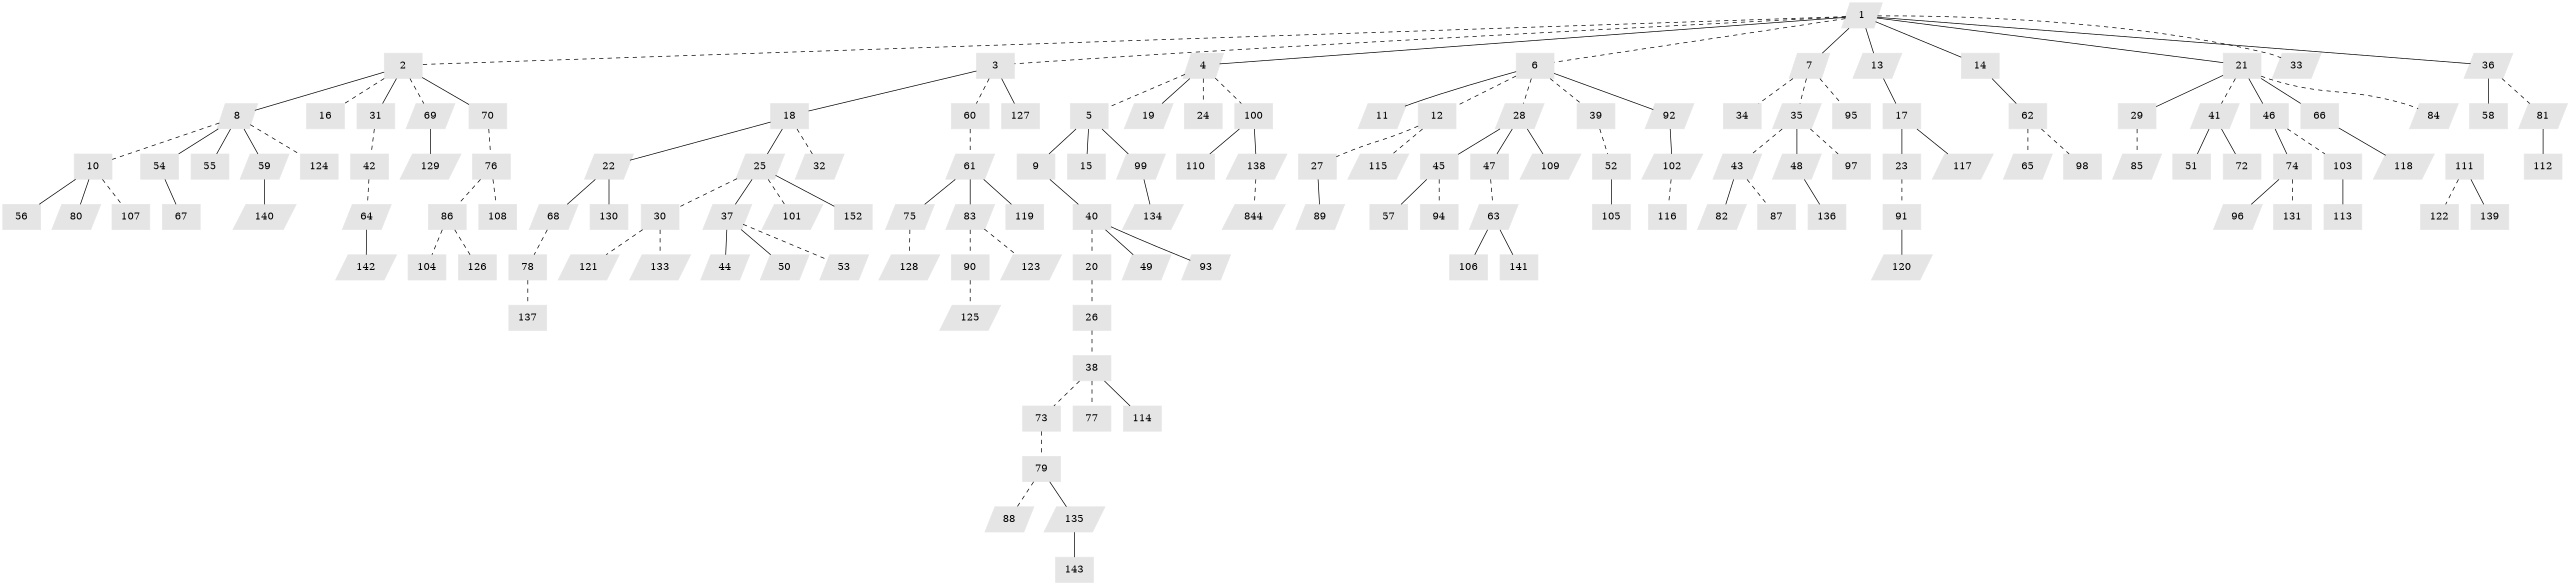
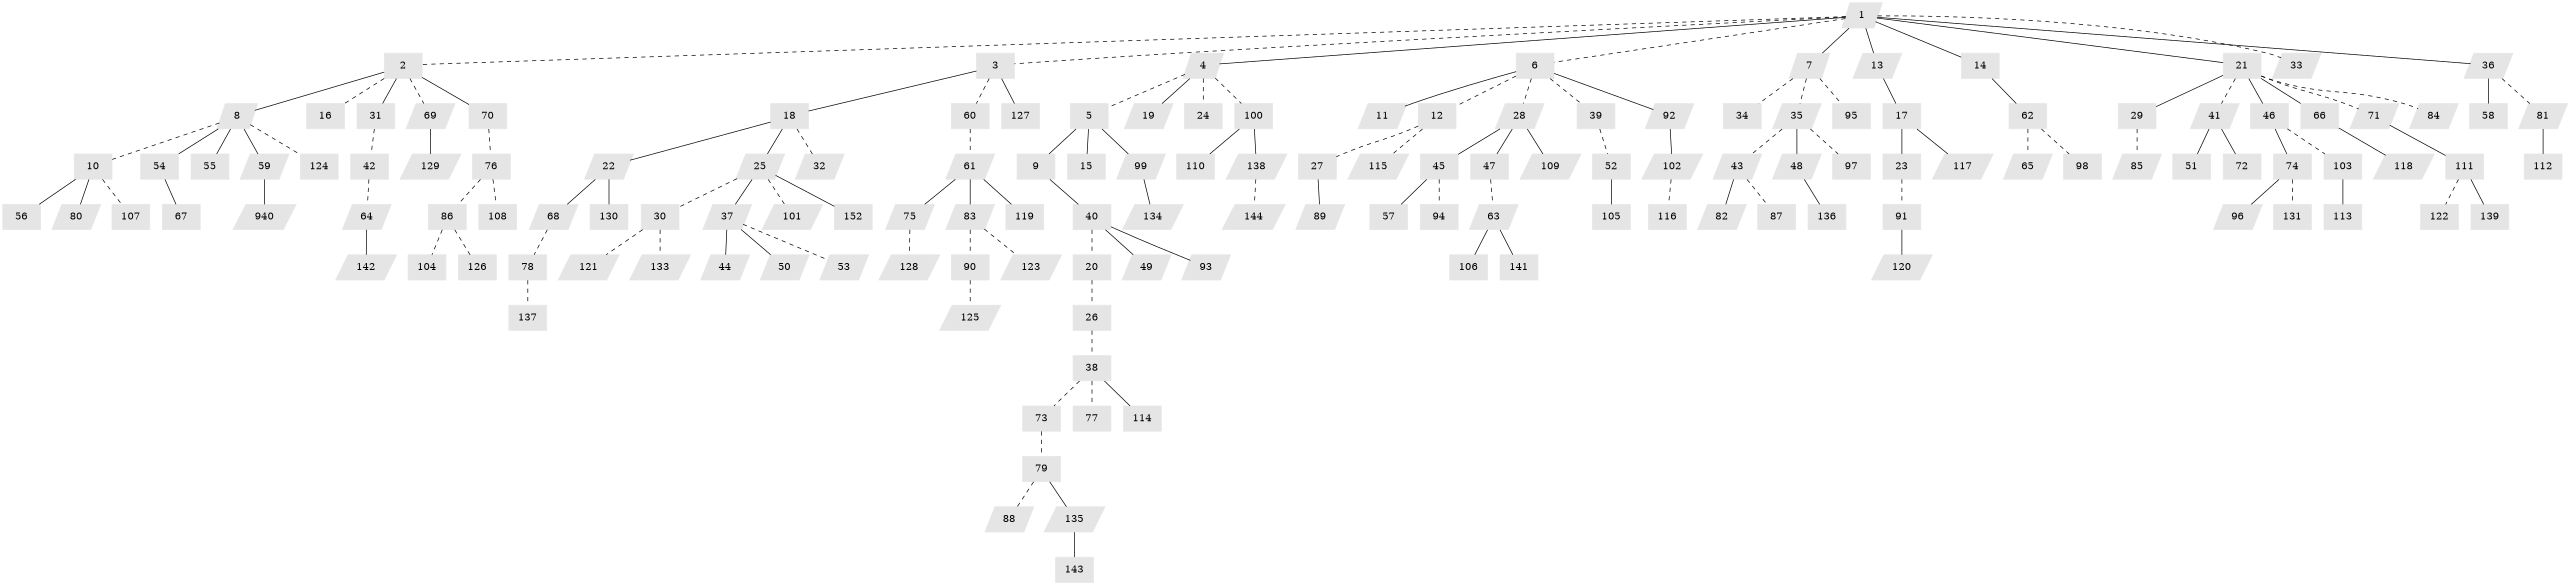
node "71": added
node "140": label "140" -> "940"
node "844": label "844" -> "144"
